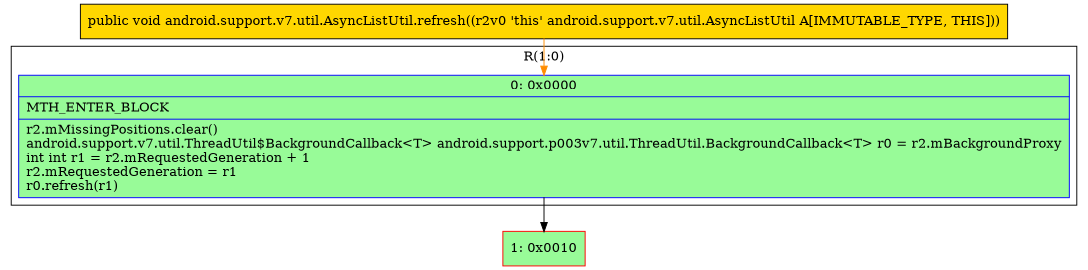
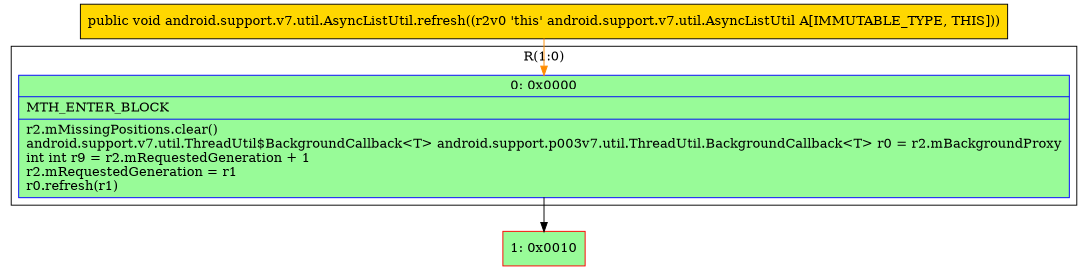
node "0: 0x0000": text "int int r1 = r2.mRequestedGeneration + 1" -> "int int r9 = r2.mRequestedGeneration + 1"
